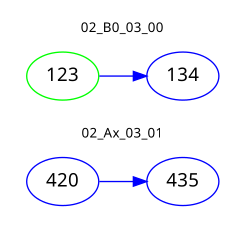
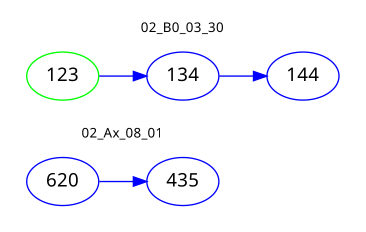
cluster "02_B0_03_00": label "02_B0_03_00" -> "02_B0_03_30"
node "144": added
cluster "02_Ax_03_01": label "02_Ax_03_01" -> "02_Ax_08_01"
node "420": label "420" -> "620"
